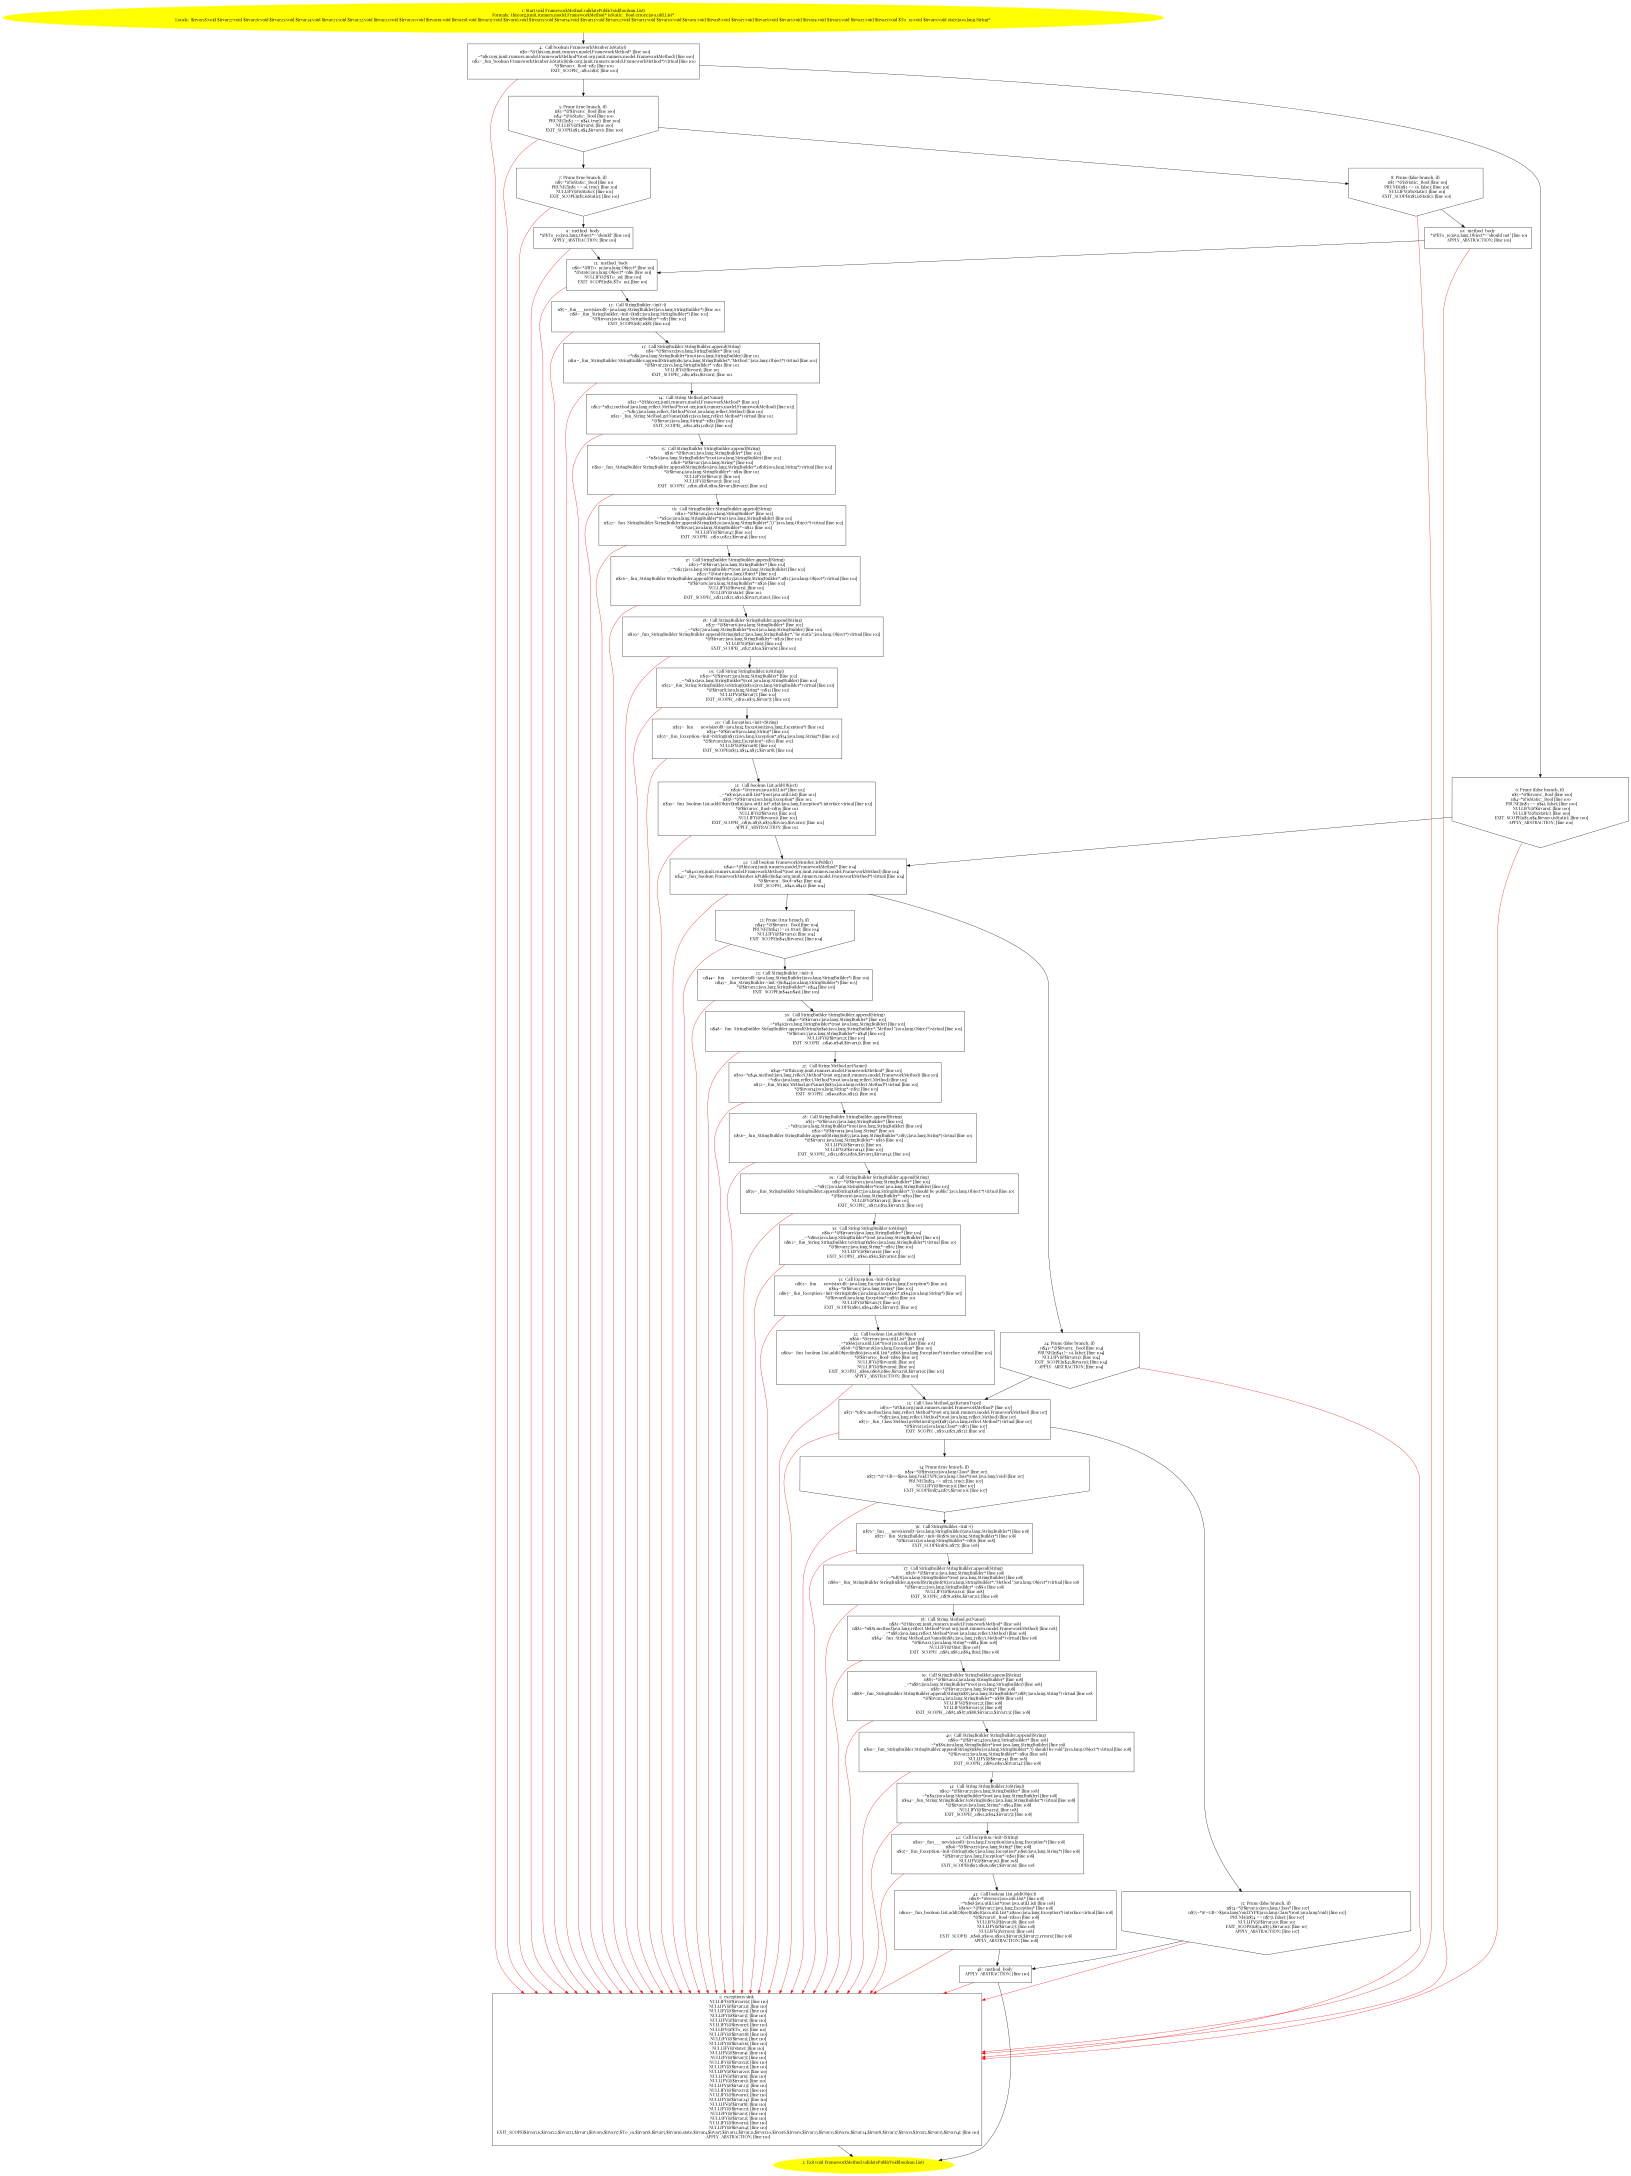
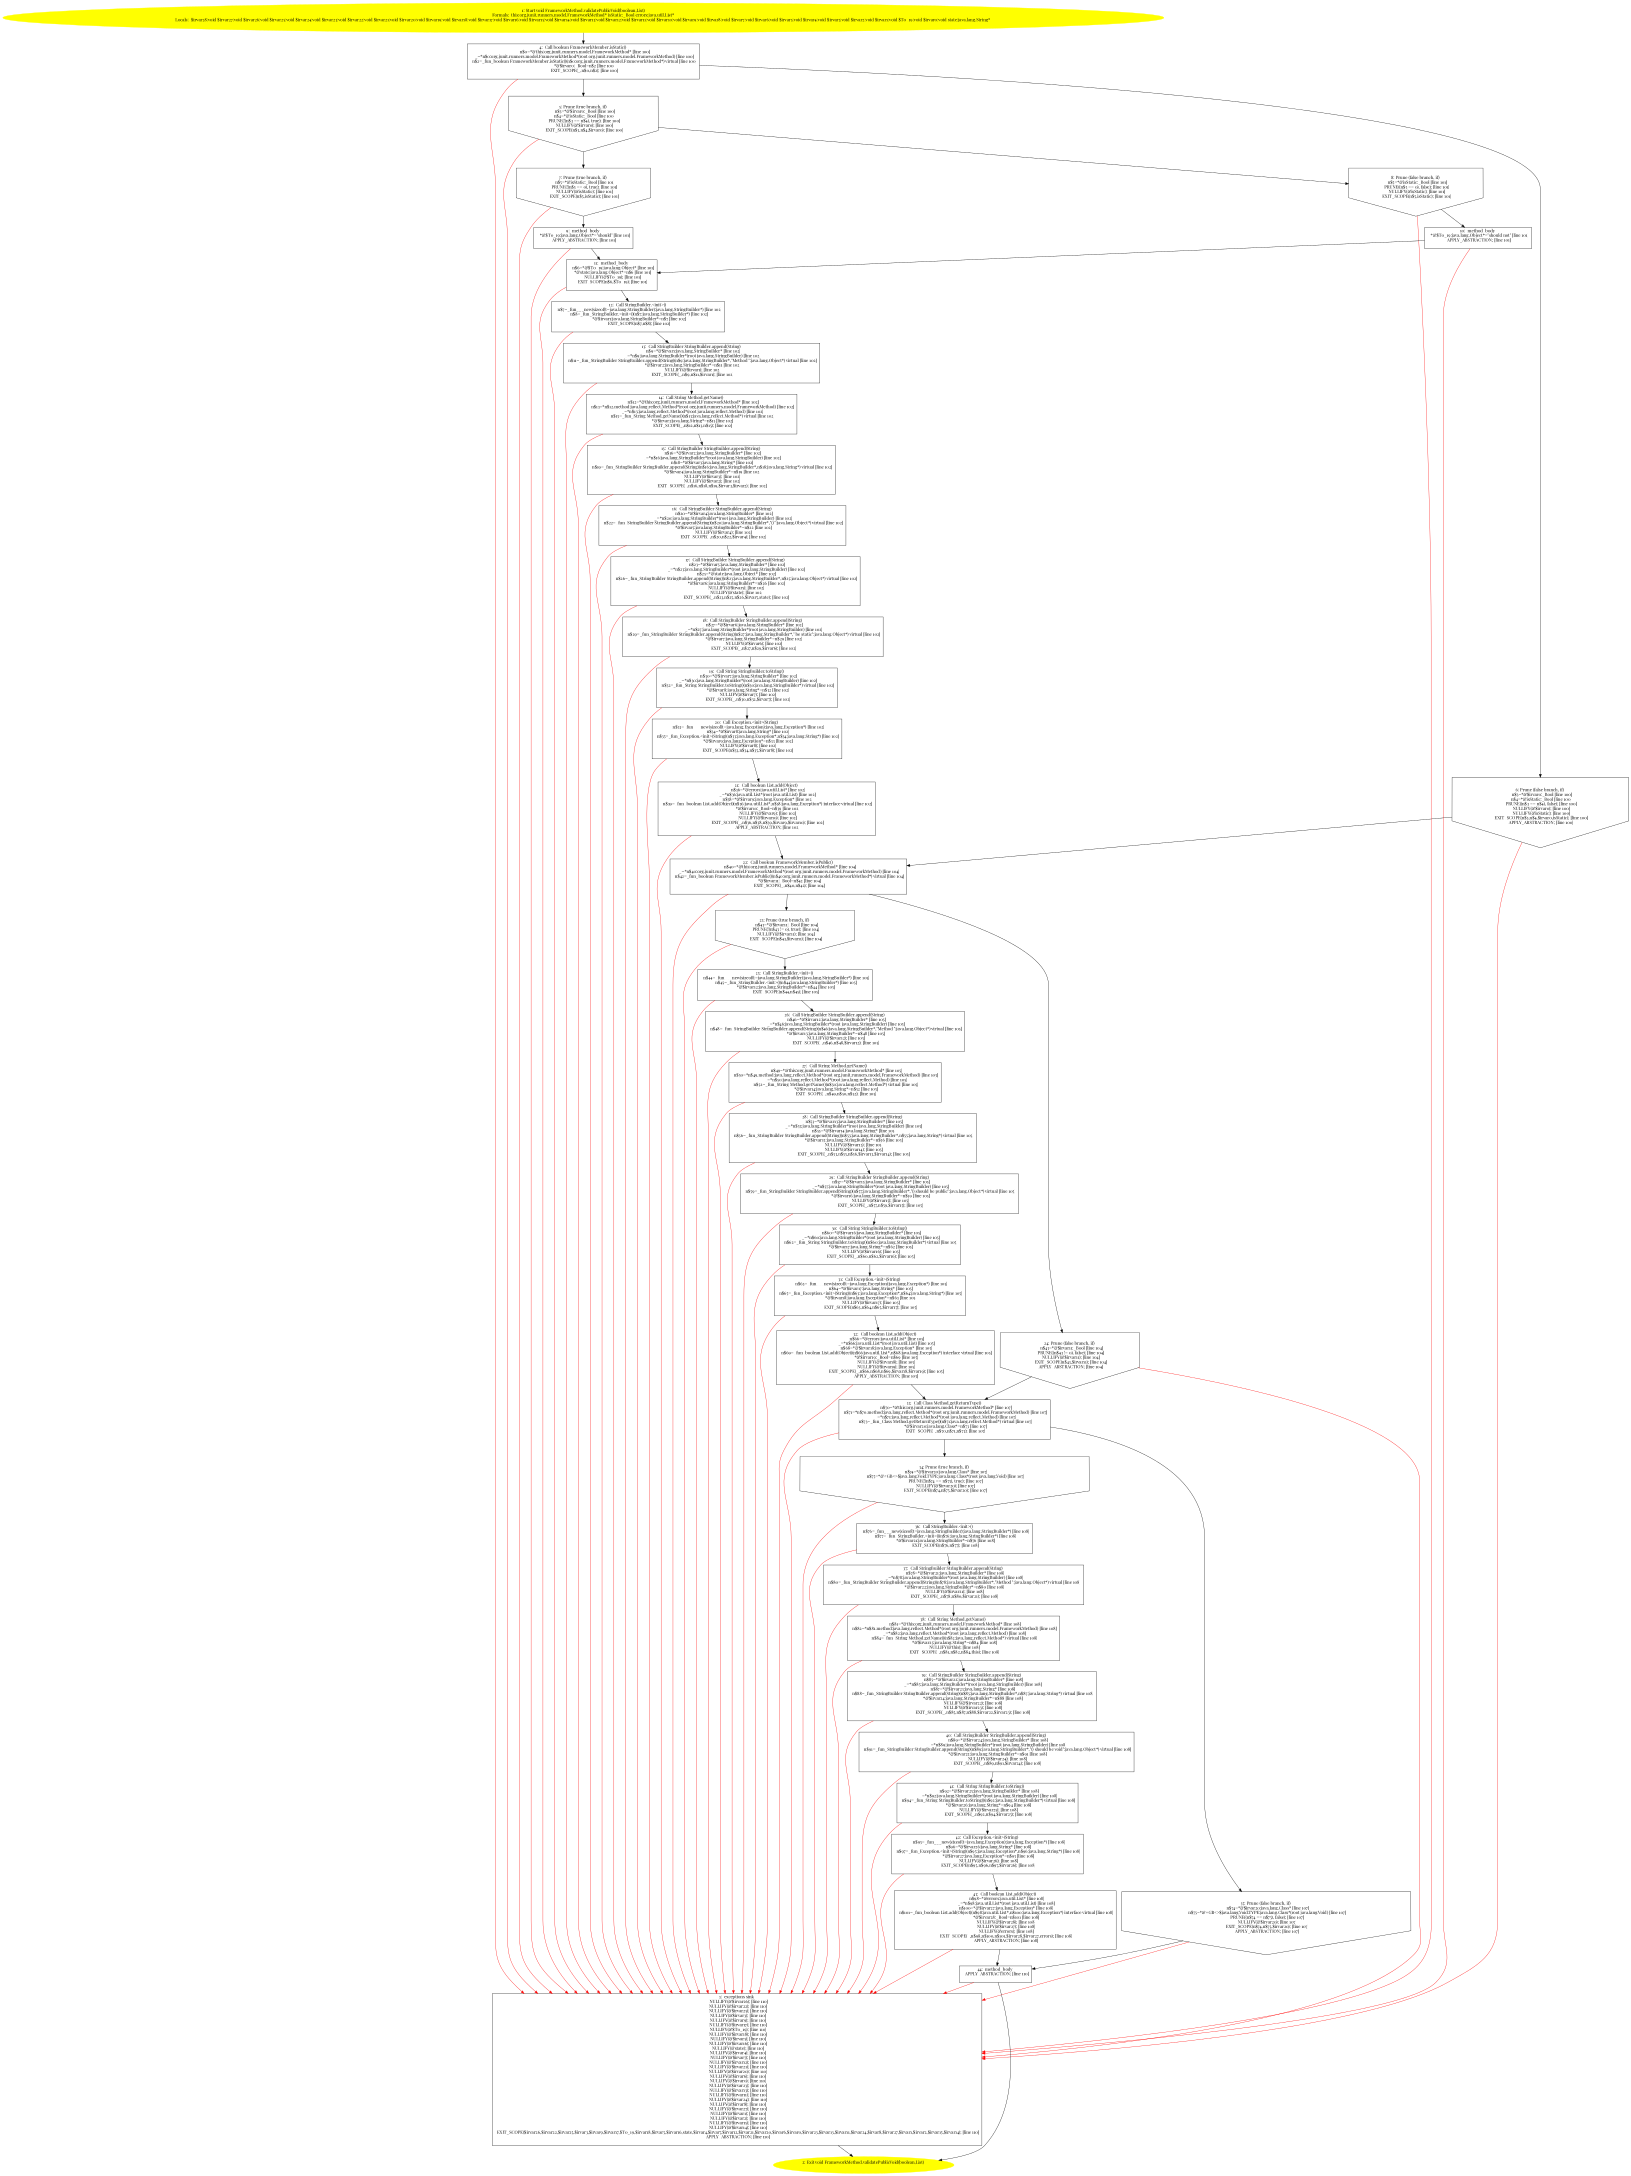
node "48:  method_body APPLY_ABSTRACTION; [line 110]": label "48:  method_body APPLY_ABSTRACTION; [line 110]" -> "44:  method_body APPLY_ABSTRACTION; [line 110]"
